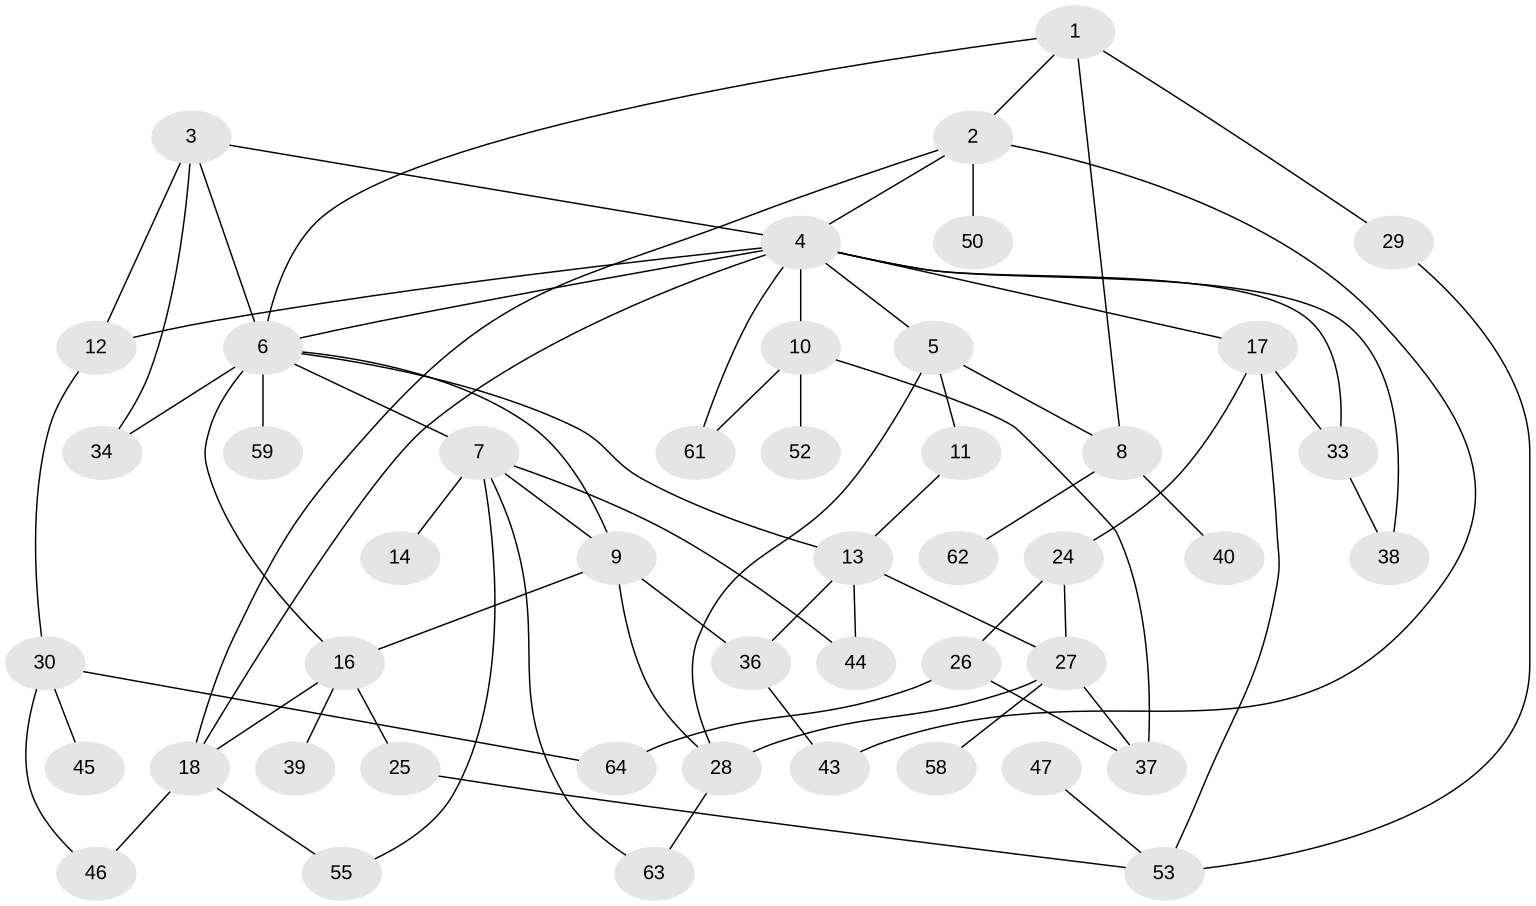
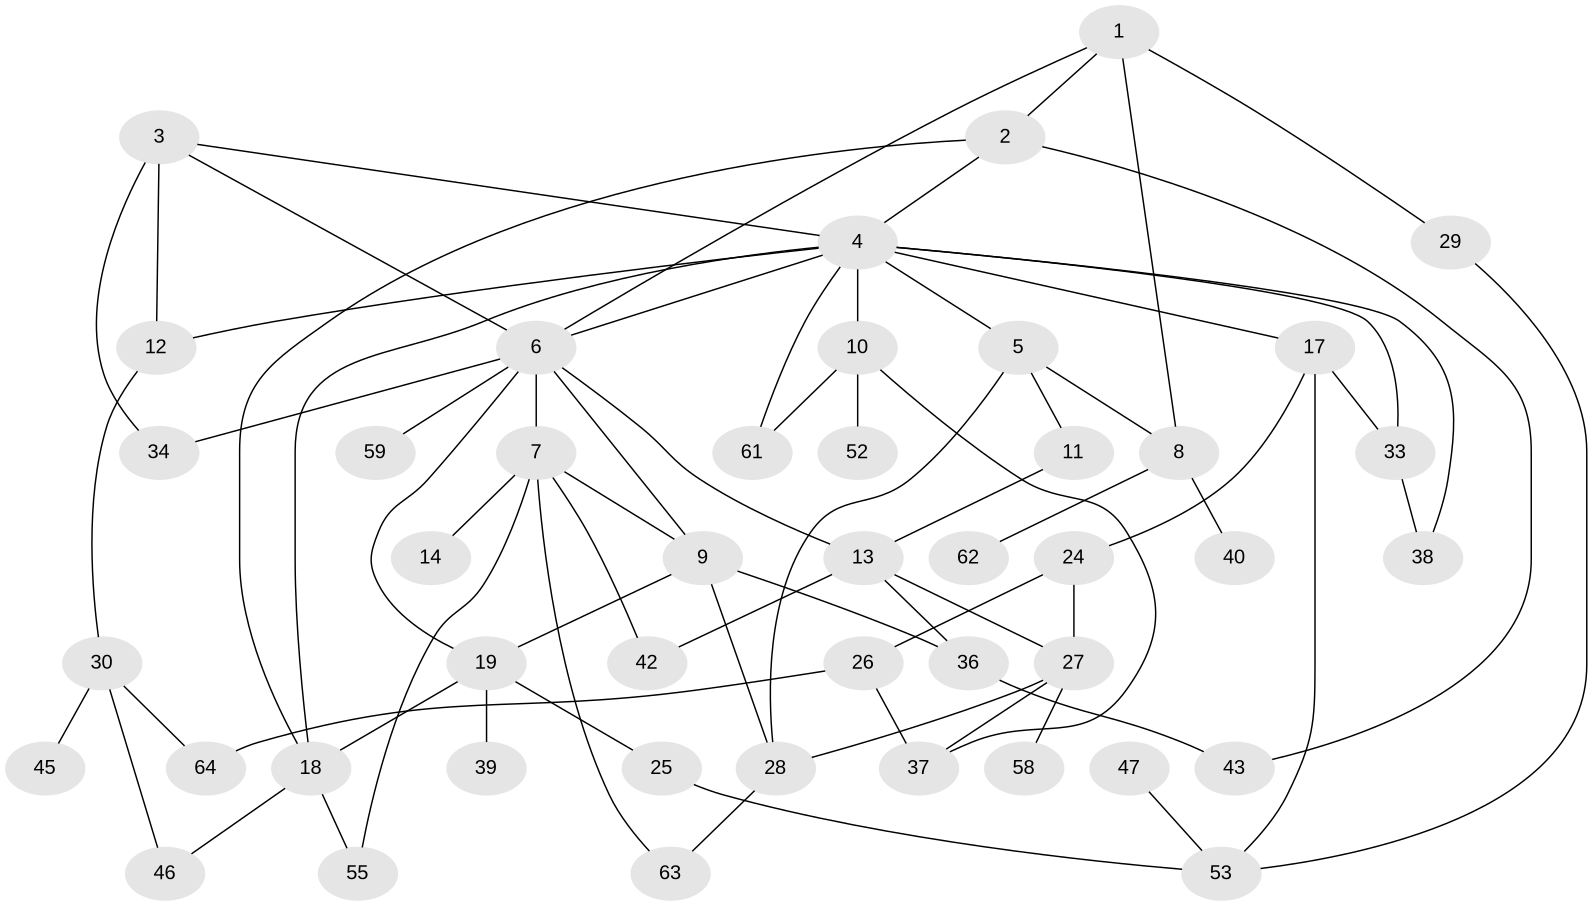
node "50": removed
node "16": label "16" -> "19"
node "44": label "44" -> "42"
